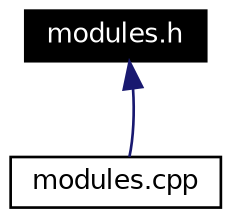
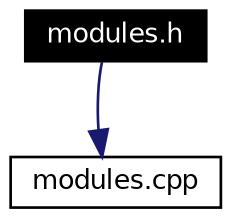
edge "modules.cpp" -> "modules.h": reversed
